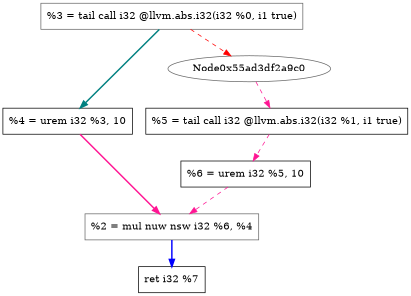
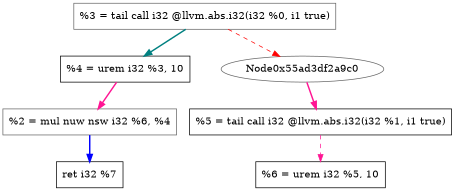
edge "Node0x55ad3df2a9c0" -> "%5 = tail call i32 @llvm.abs.i32(i32 %1, i1 true)": style dashed -> bold
edge "%6 = urem i32 %5, 10" -> "%2 = mul nuw nsw i32 %6, %4": removed
